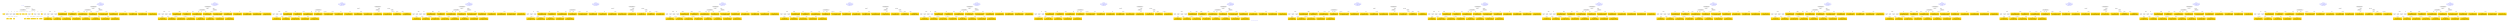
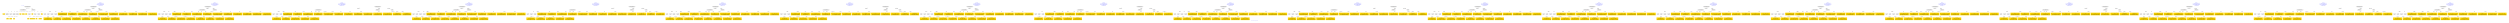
node "Dimension": fillcolor gold -> lightgray
node "sitterBirthDate": removed
